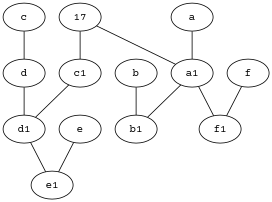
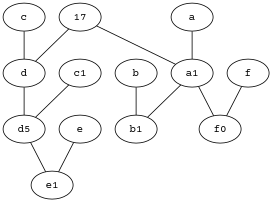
edge "17" -- "c1": now "17" -- "d"
node "d1": label "d1" -> "d5"
node "f1": label "f1" -> "f0"
